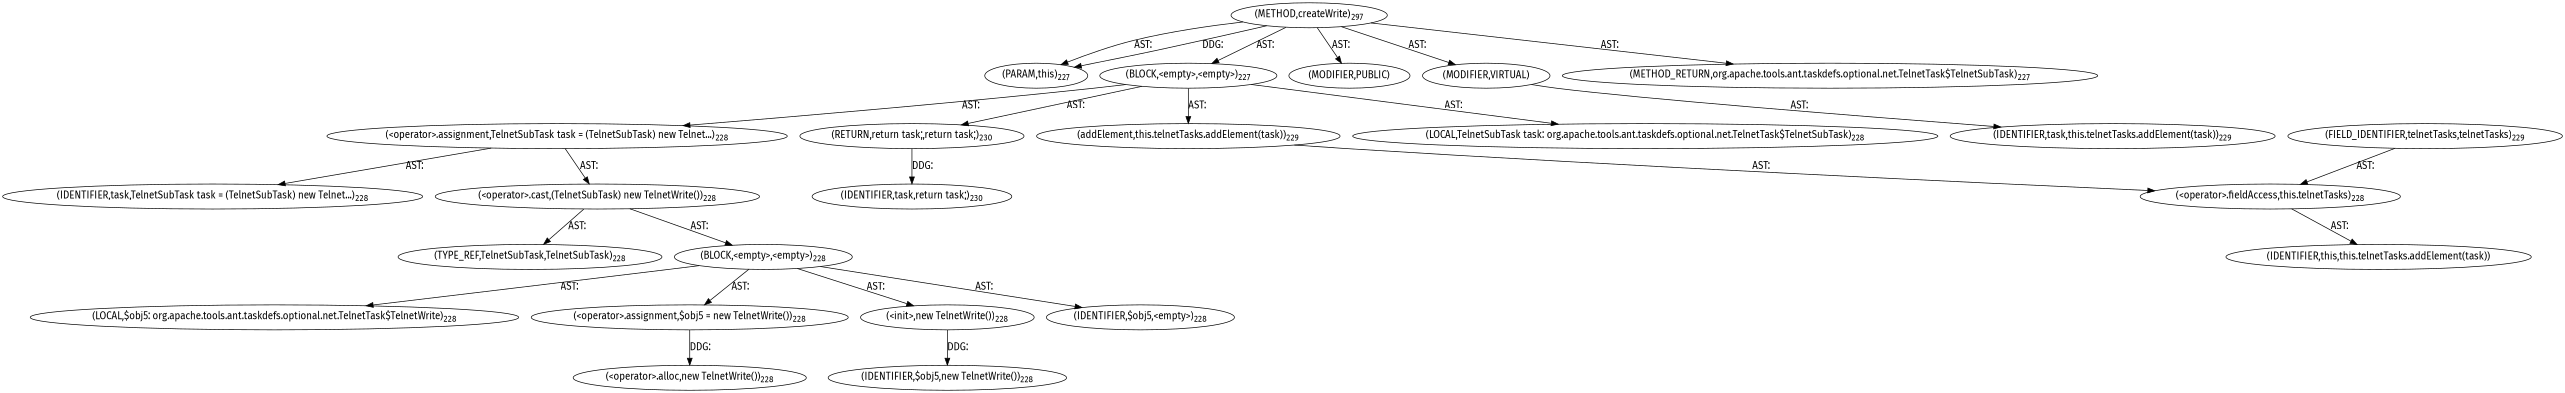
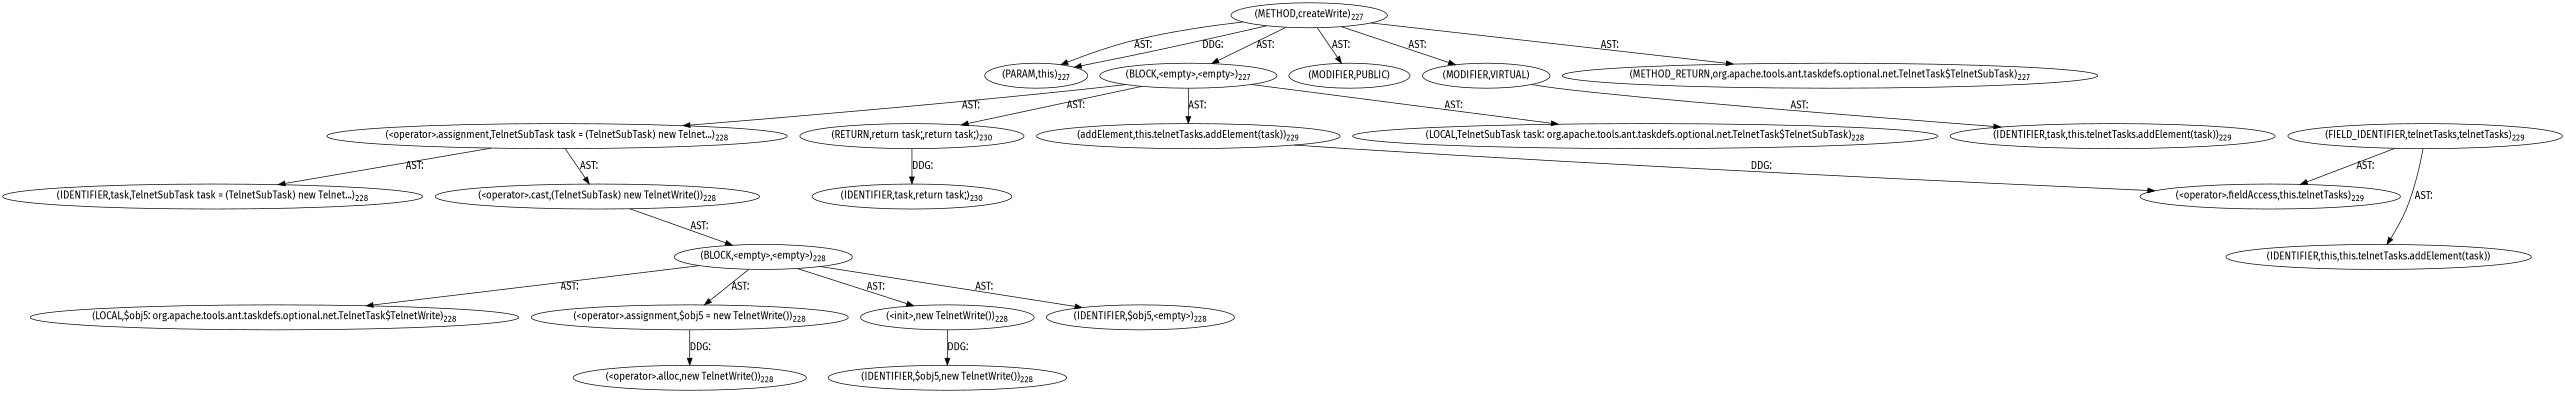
node "(METHOD,createWrite)": text "297" -> "227"
edge "(addElement,this.telnetTasks.addElement(task))" -> "(<operator>.fieldAccess,this.telnetTasks)": label "AST: " -> "DDG: "
node "(<operator>.fieldAccess,this.telnetTasks)": text "228" -> "229"
edge "(<operator>.fieldAccess,this.telnetTasks)" -> "(IDENTIFIER,this,this.telnetTasks.addElement(task))": now "(FIELD_IDENTIFIER,telnetTasks,telnetTasks)" -> "(IDENTIFIER,this,this.telnetTasks.addElement(task))"
node "(TYPE_REF,TelnetSubTask,TelnetSubTask)": removed
